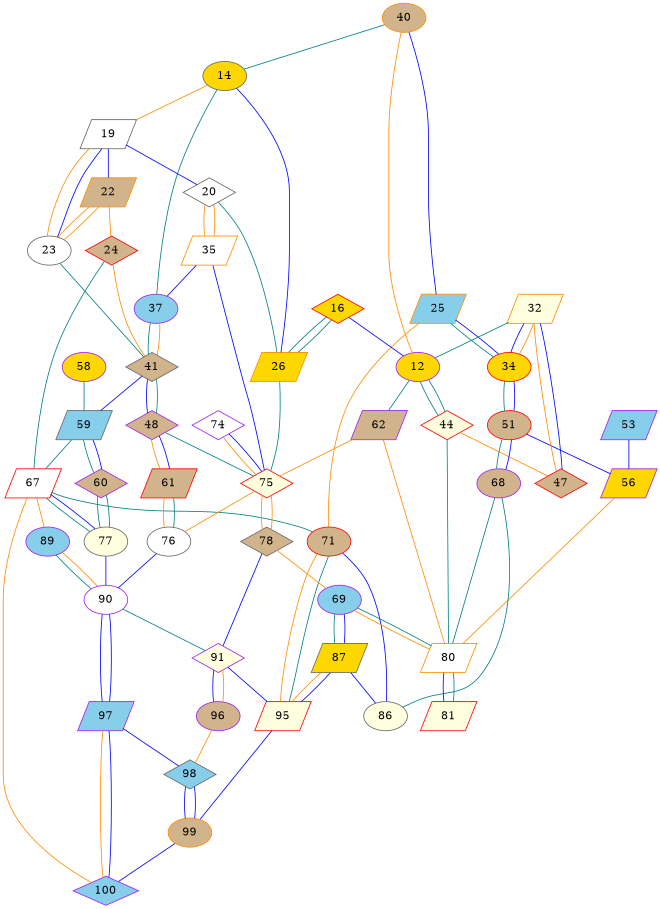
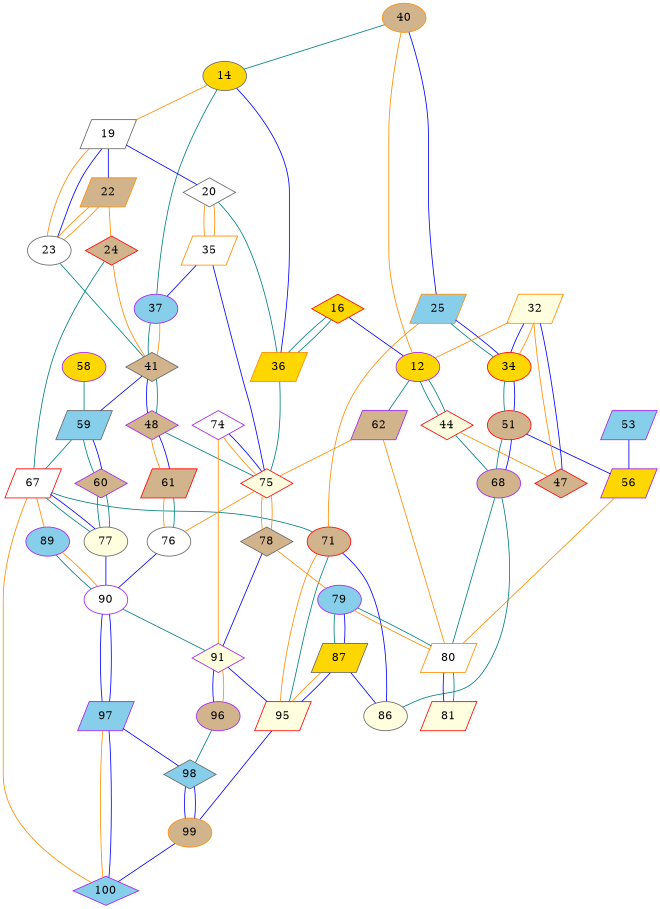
edge "32" -- "12": color teal -> darkorange
node "26": label "26" -> "36"
edge "74" -- "91": added
edge "44" -- "80": now "44" -- "68"
node "69": label "69" -> "79"
edge "96" -- "98": color darkorange -> teal
